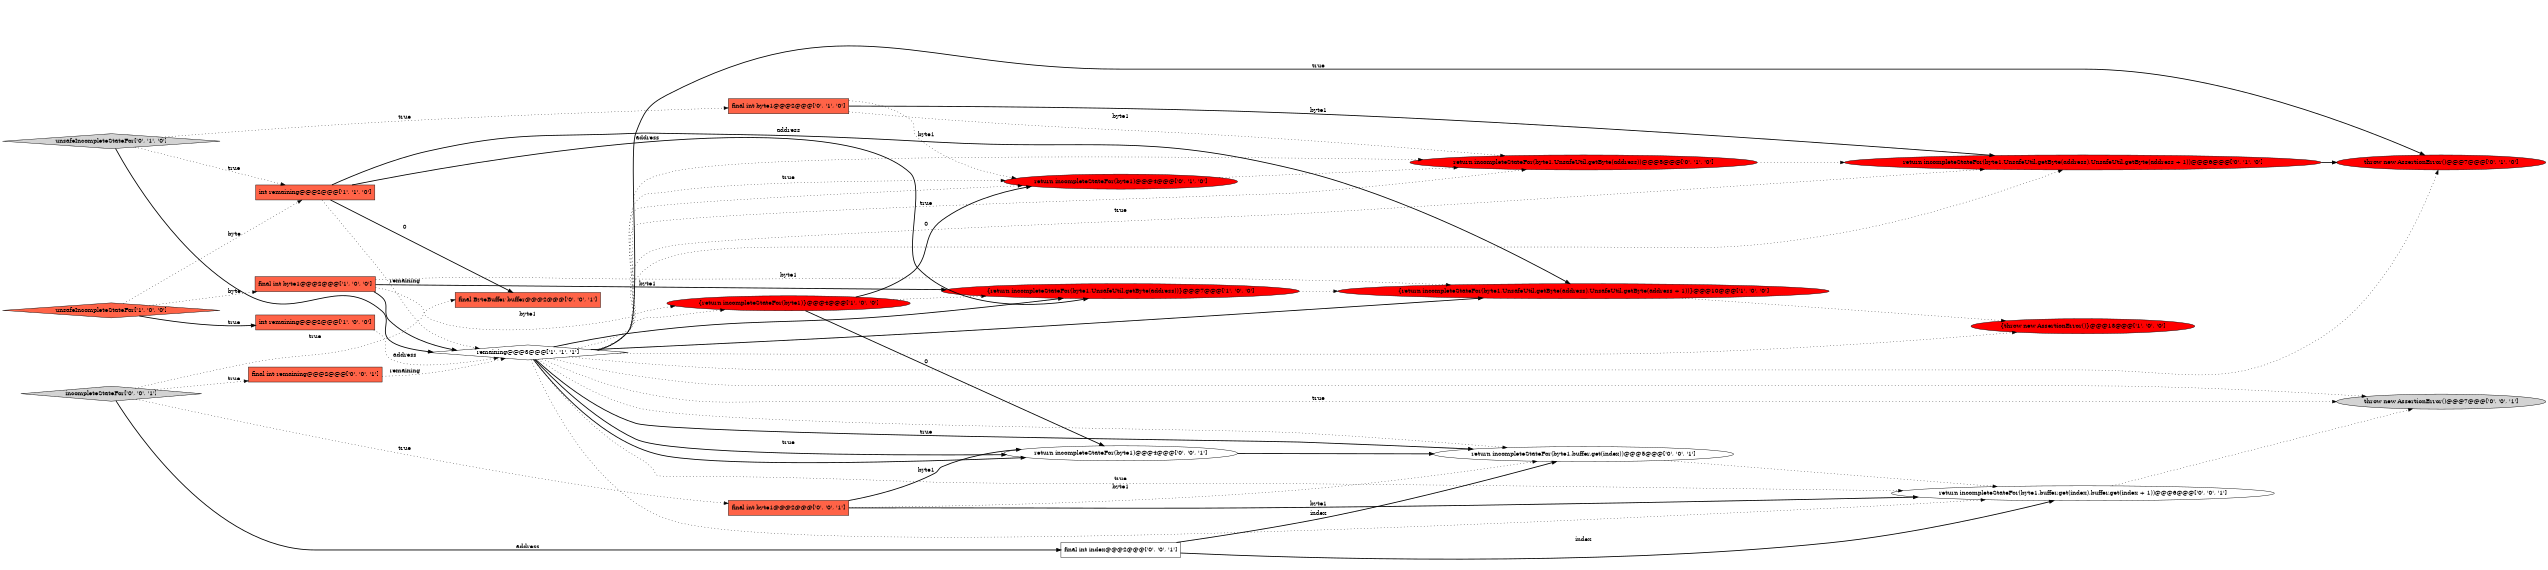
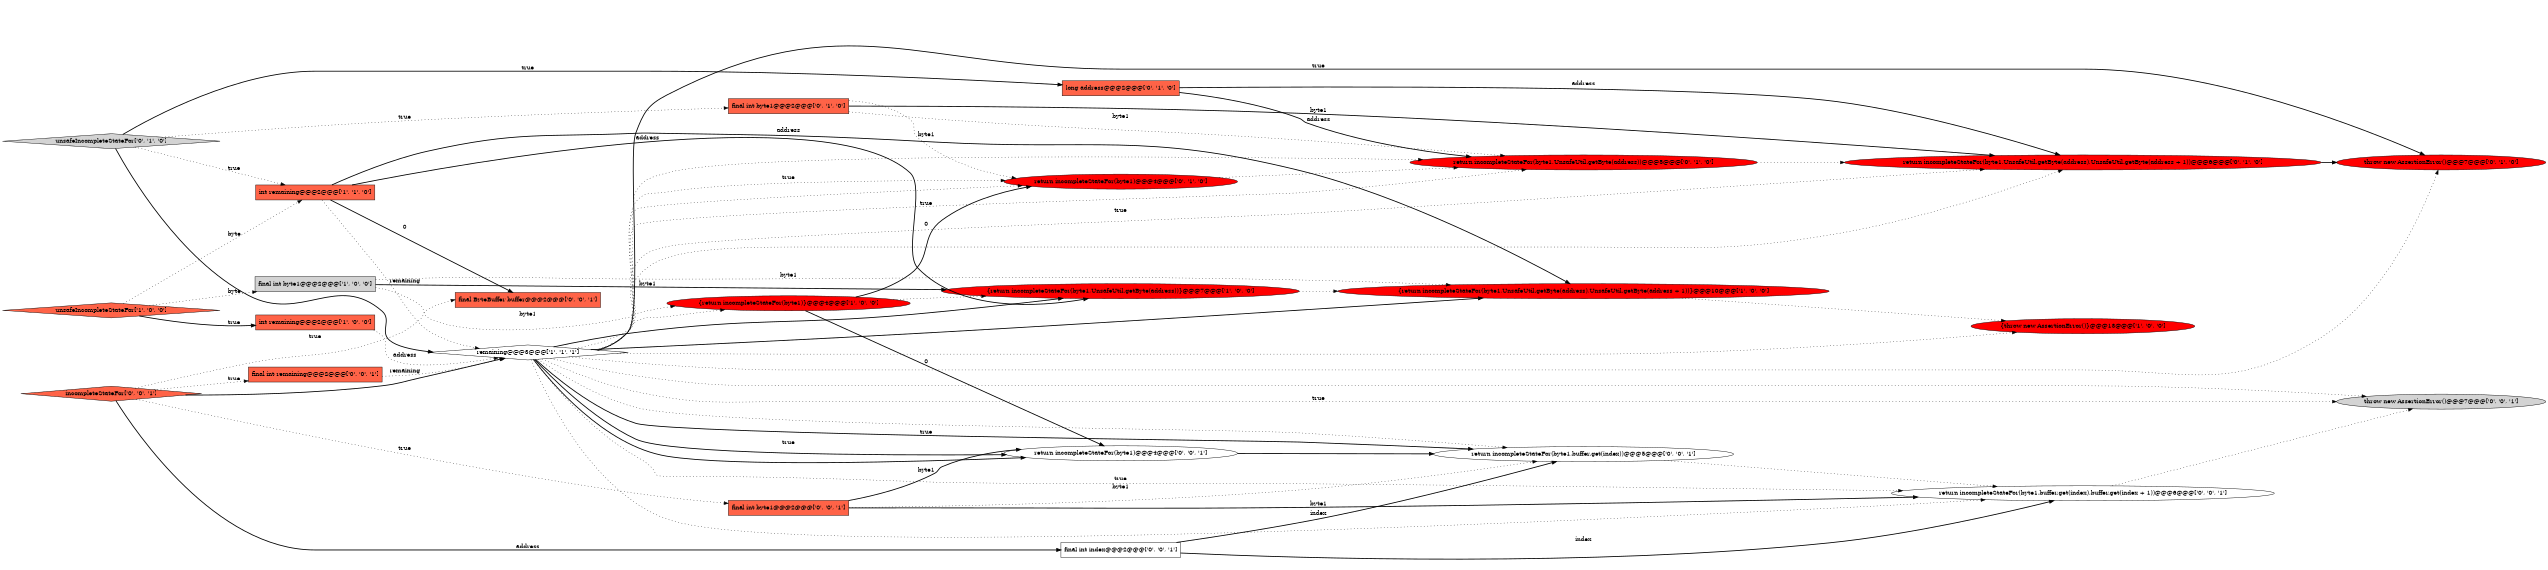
node "long address@@@2@@@['0', '1', '0']": added
node "final int byte1@@@2@@@['1', '0', '0']": fillcolor tomato -> lightgray
edge "final int byte1@@@2@@@['1', '0', '0']" -> "remaining@@@3@@@['1', '1', '1']": now "incompleteStateFor['0', '0', '1']" -> "remaining@@@3@@@['1', '1', '1']"
node "incompleteStateFor['0', '0', '1']": fillcolor lightgray -> tomato
